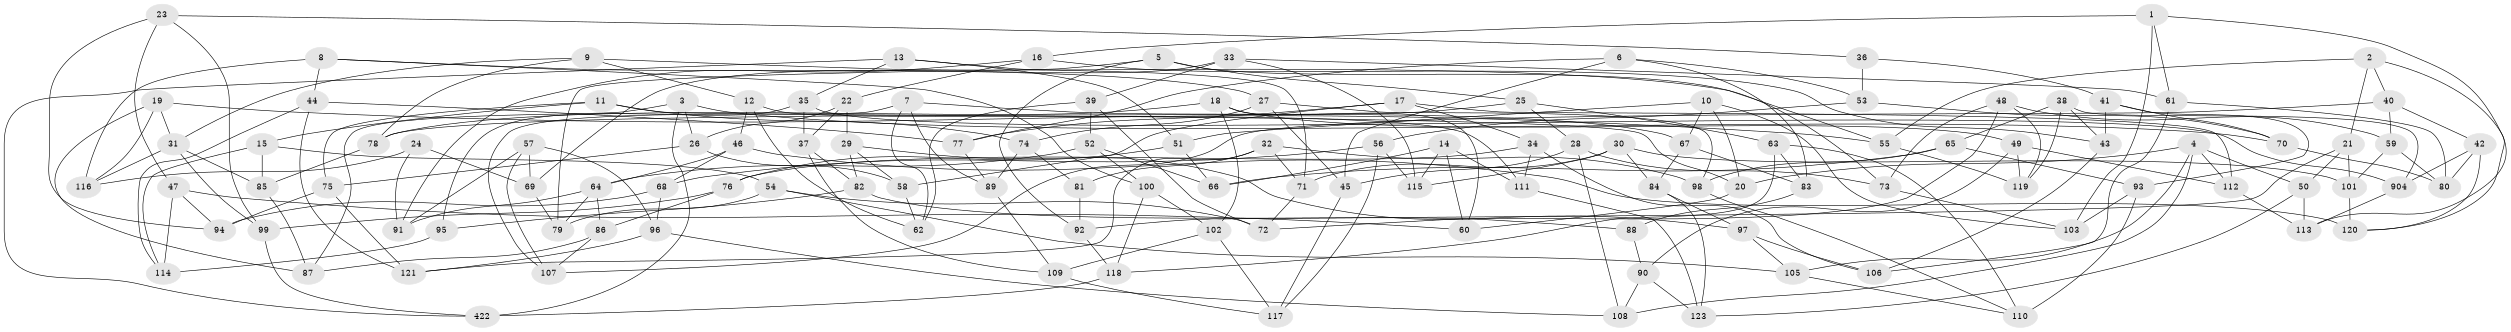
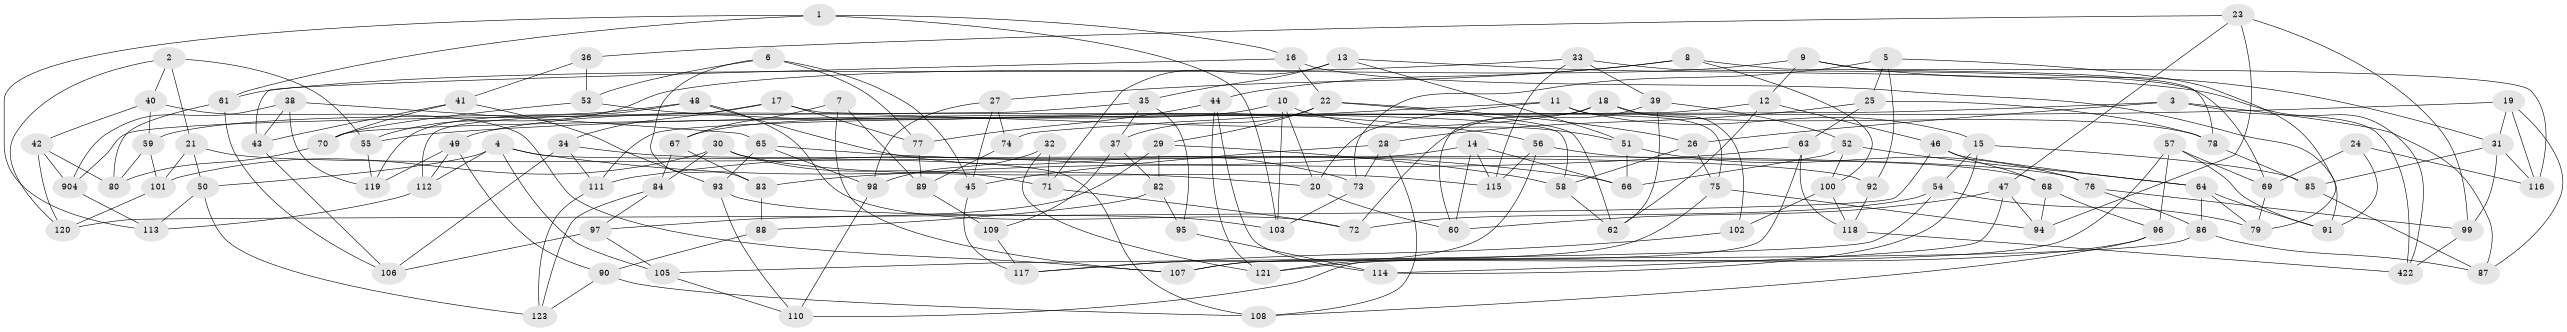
edge "7" -- "62": now "22" -- "62"
node "81": removed
edge "102" -- "109": removed
